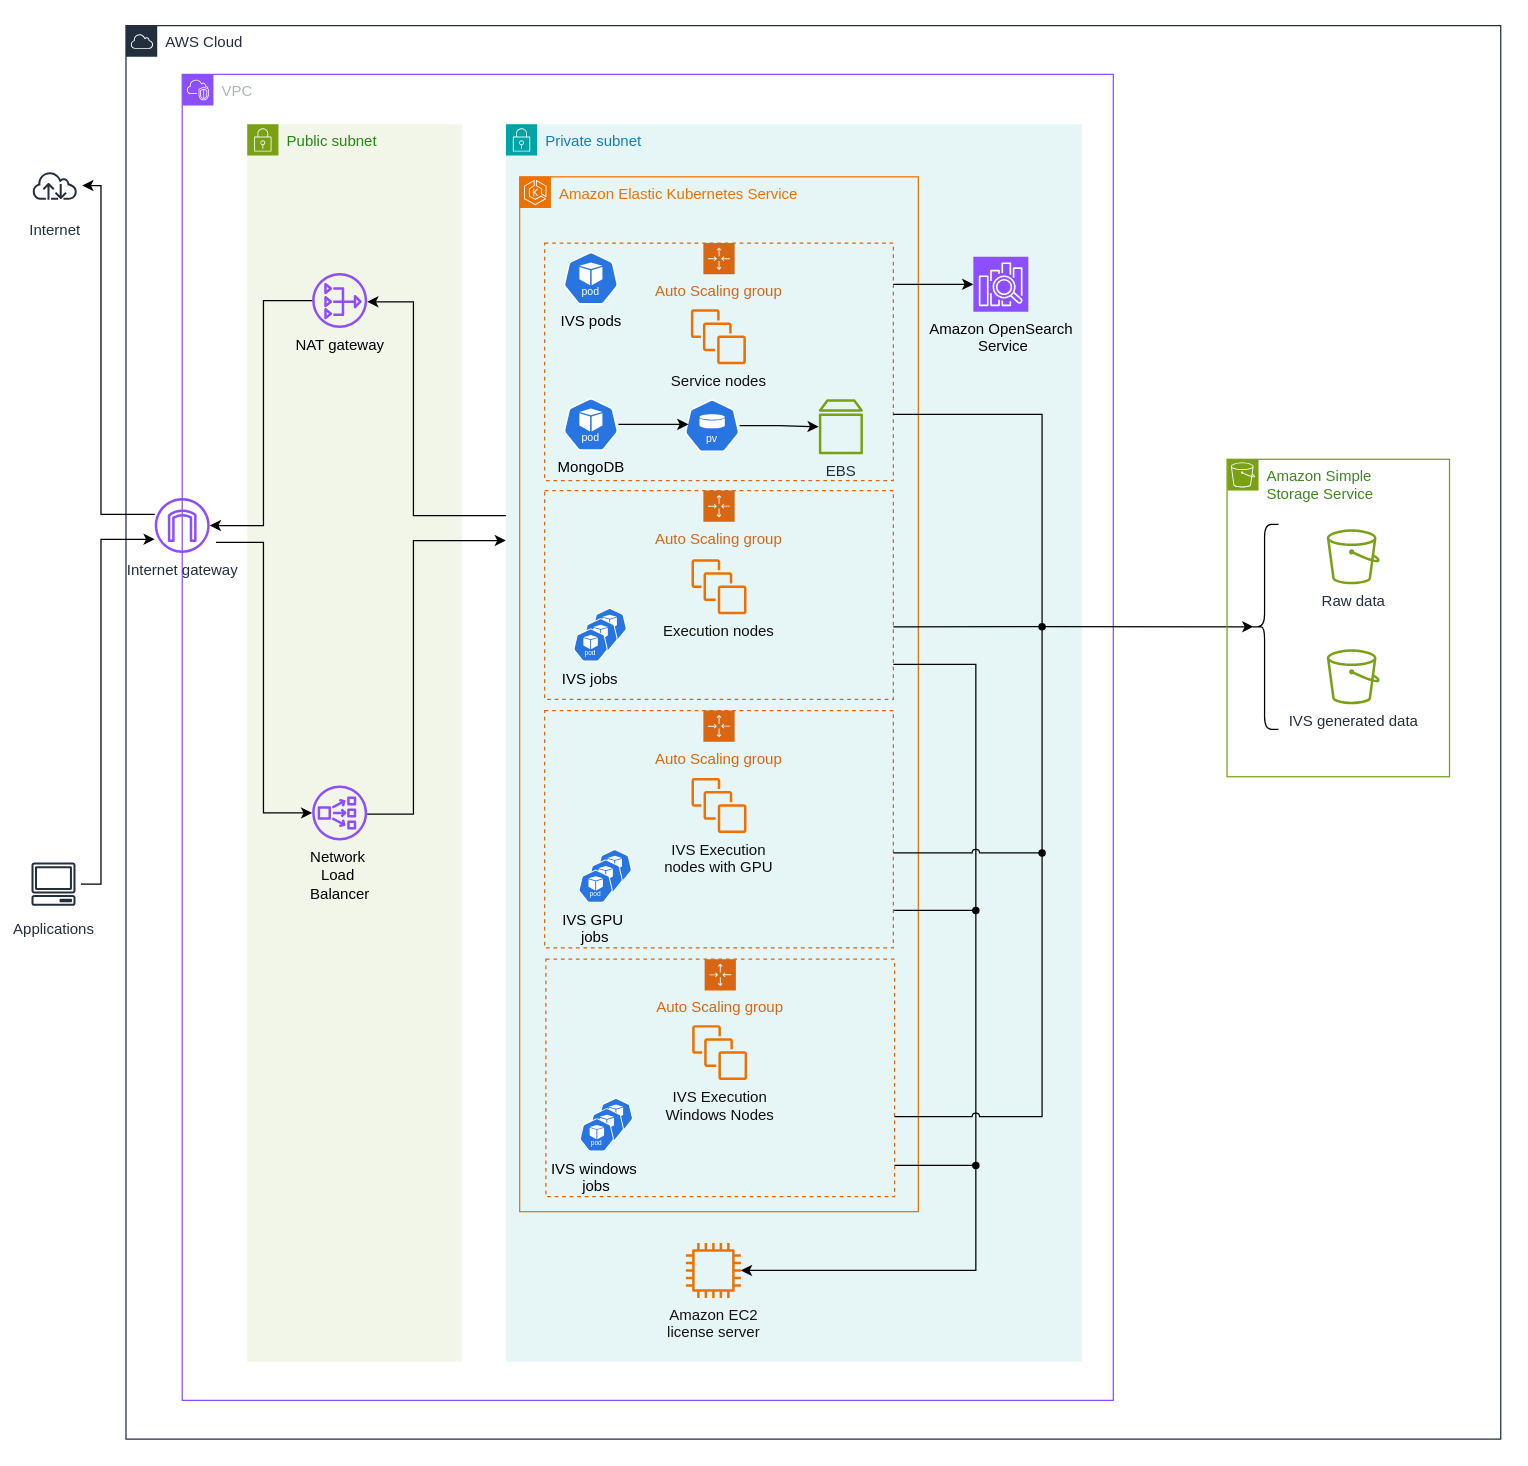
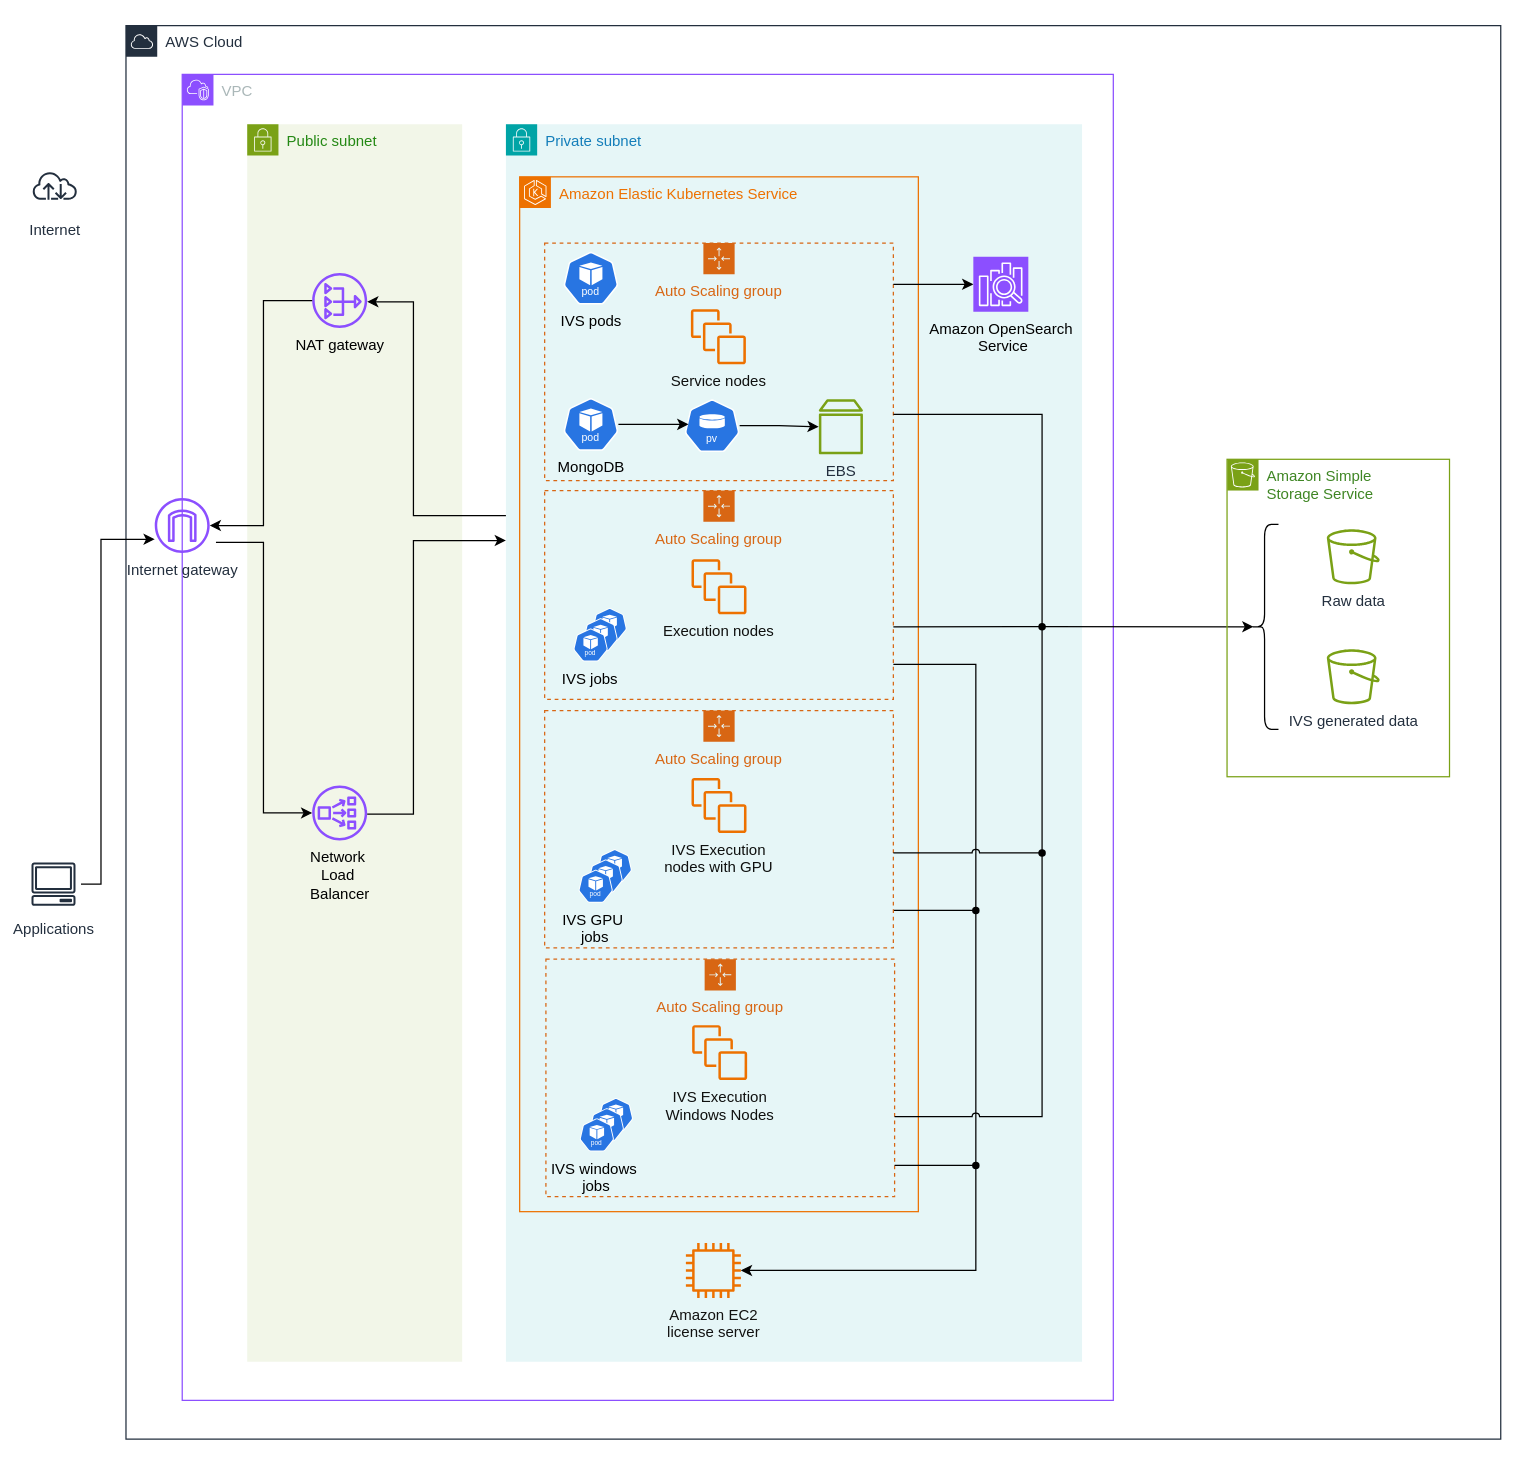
edge "Internet gateway" -> "Internet": removed
